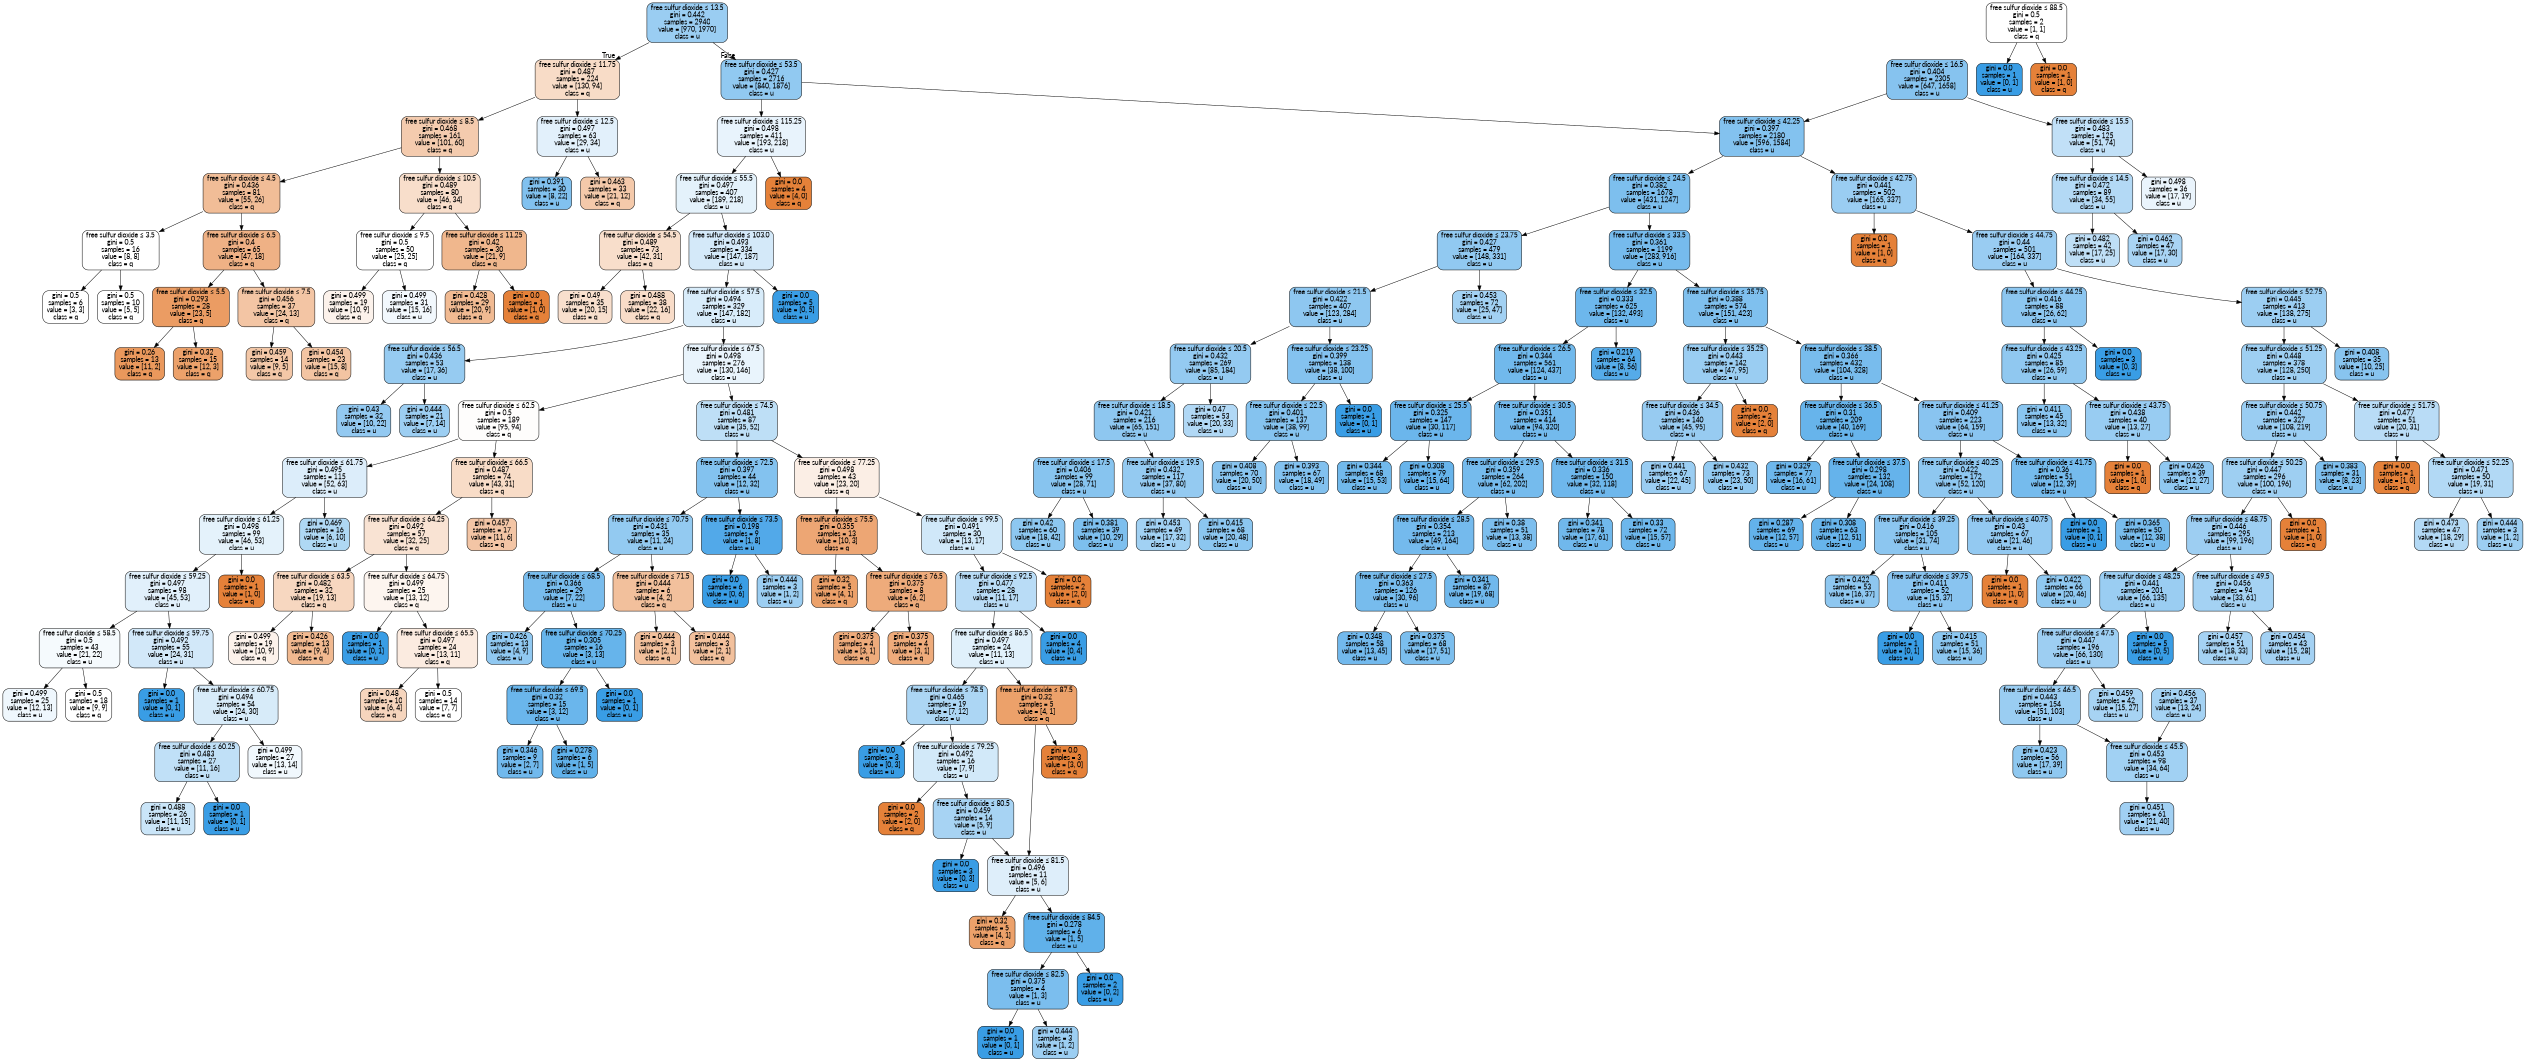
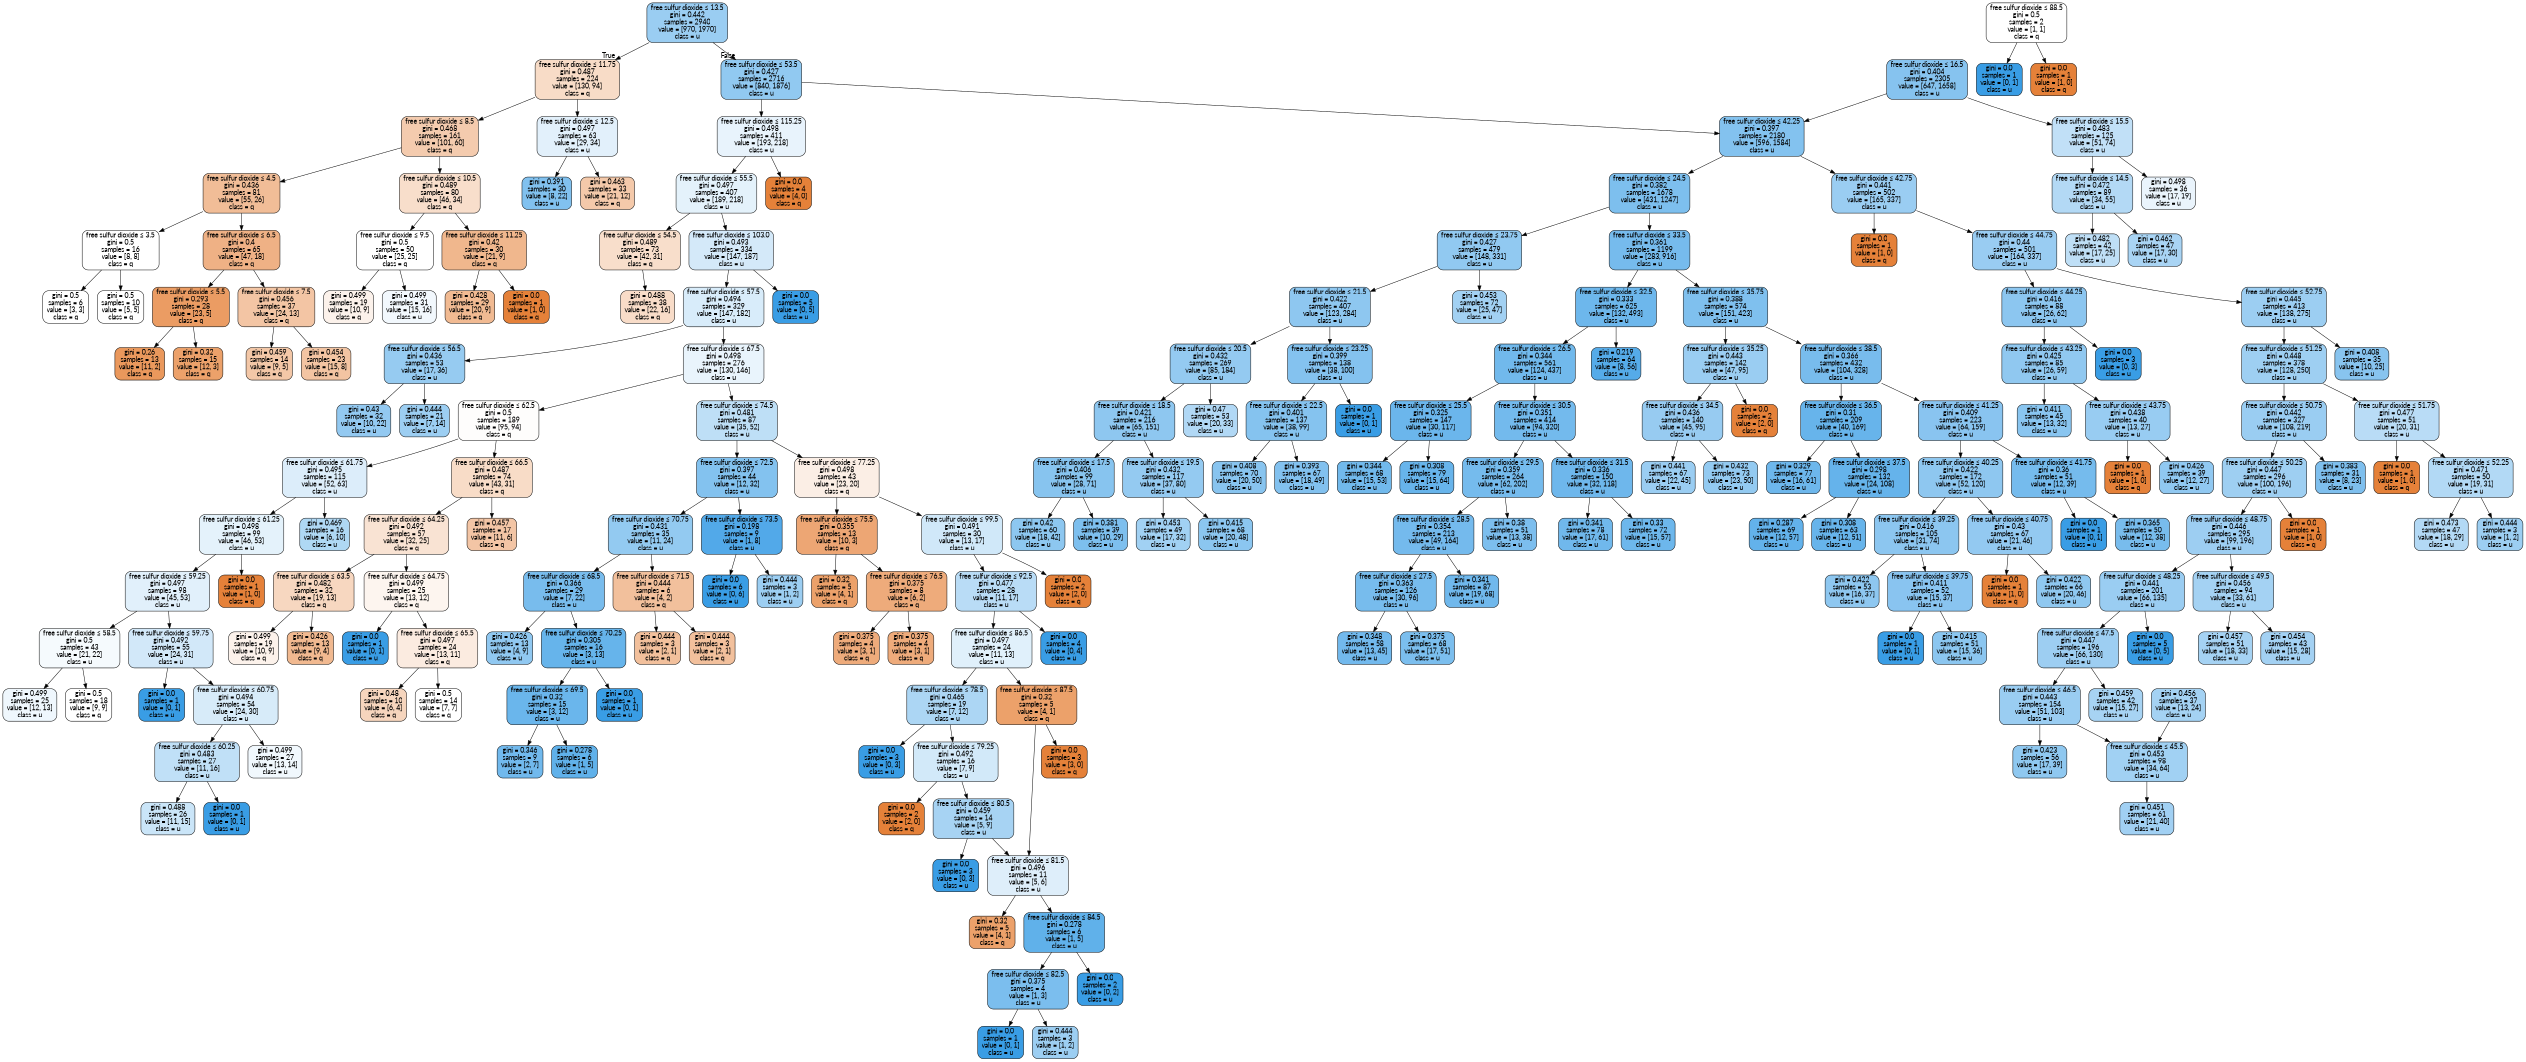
node "gini = 0.49": removed
edge "free sulfur dioxide ≤ 18.5" -> "free sulfur dioxide ≤ 17.5": added
